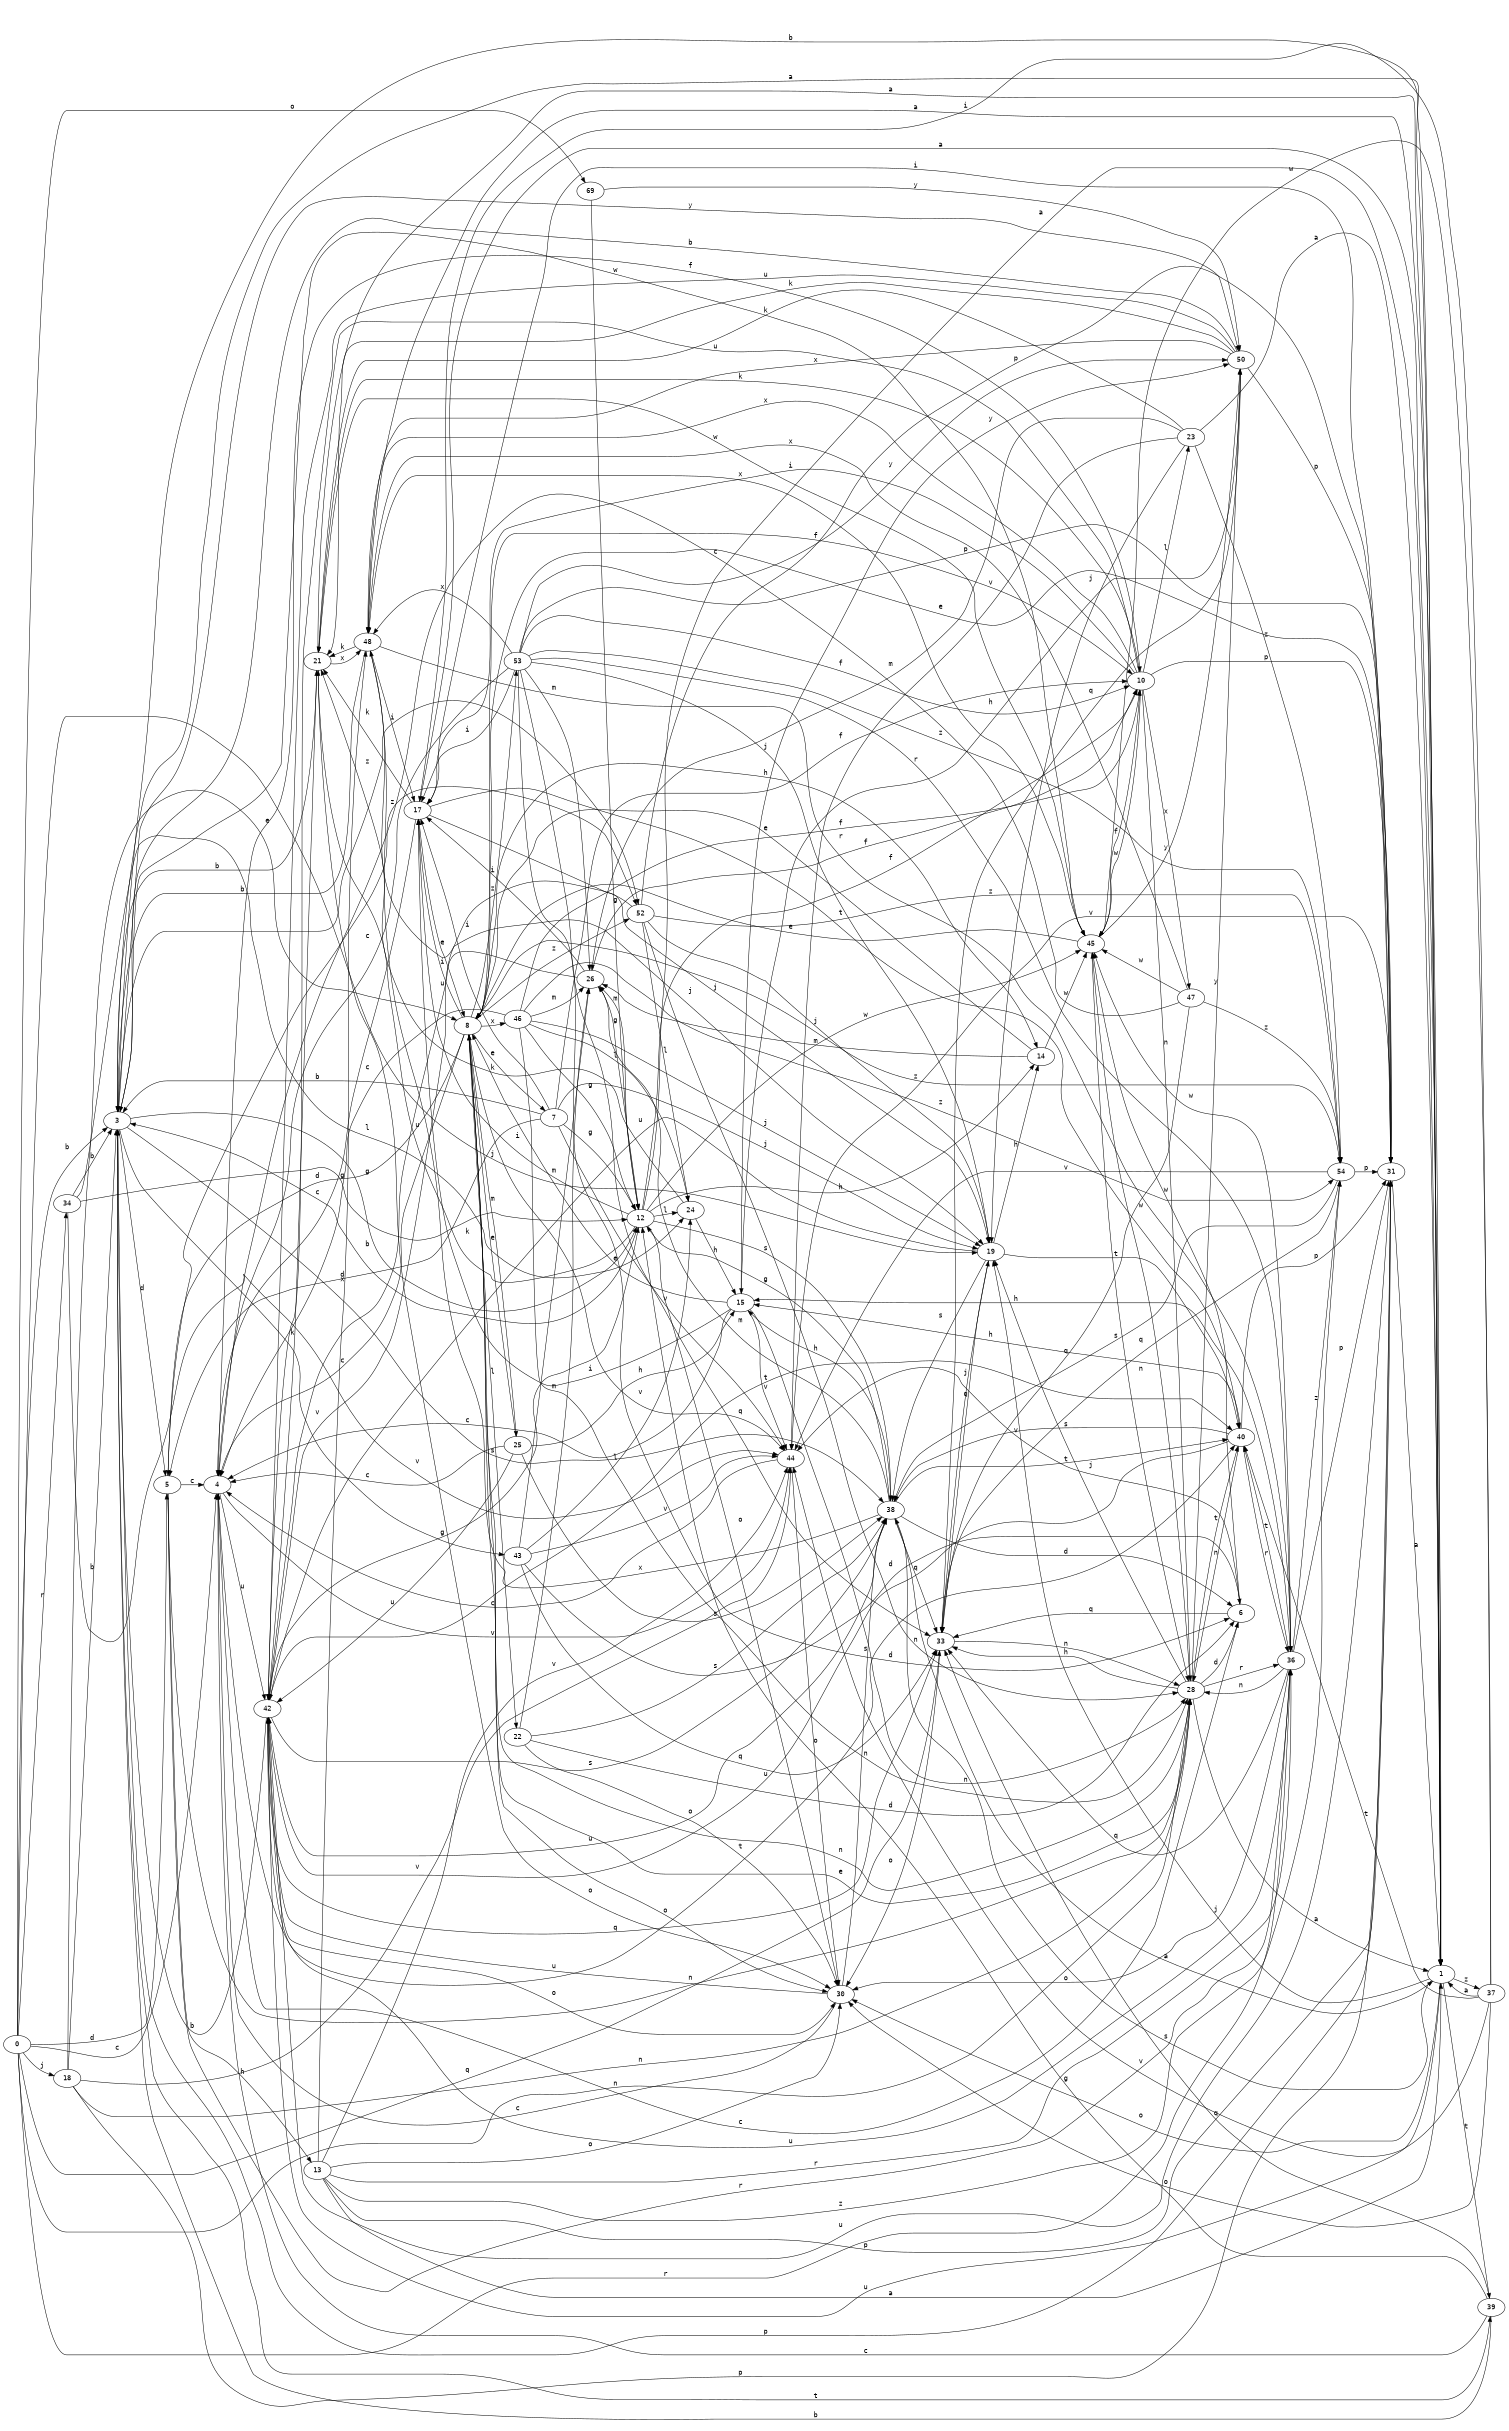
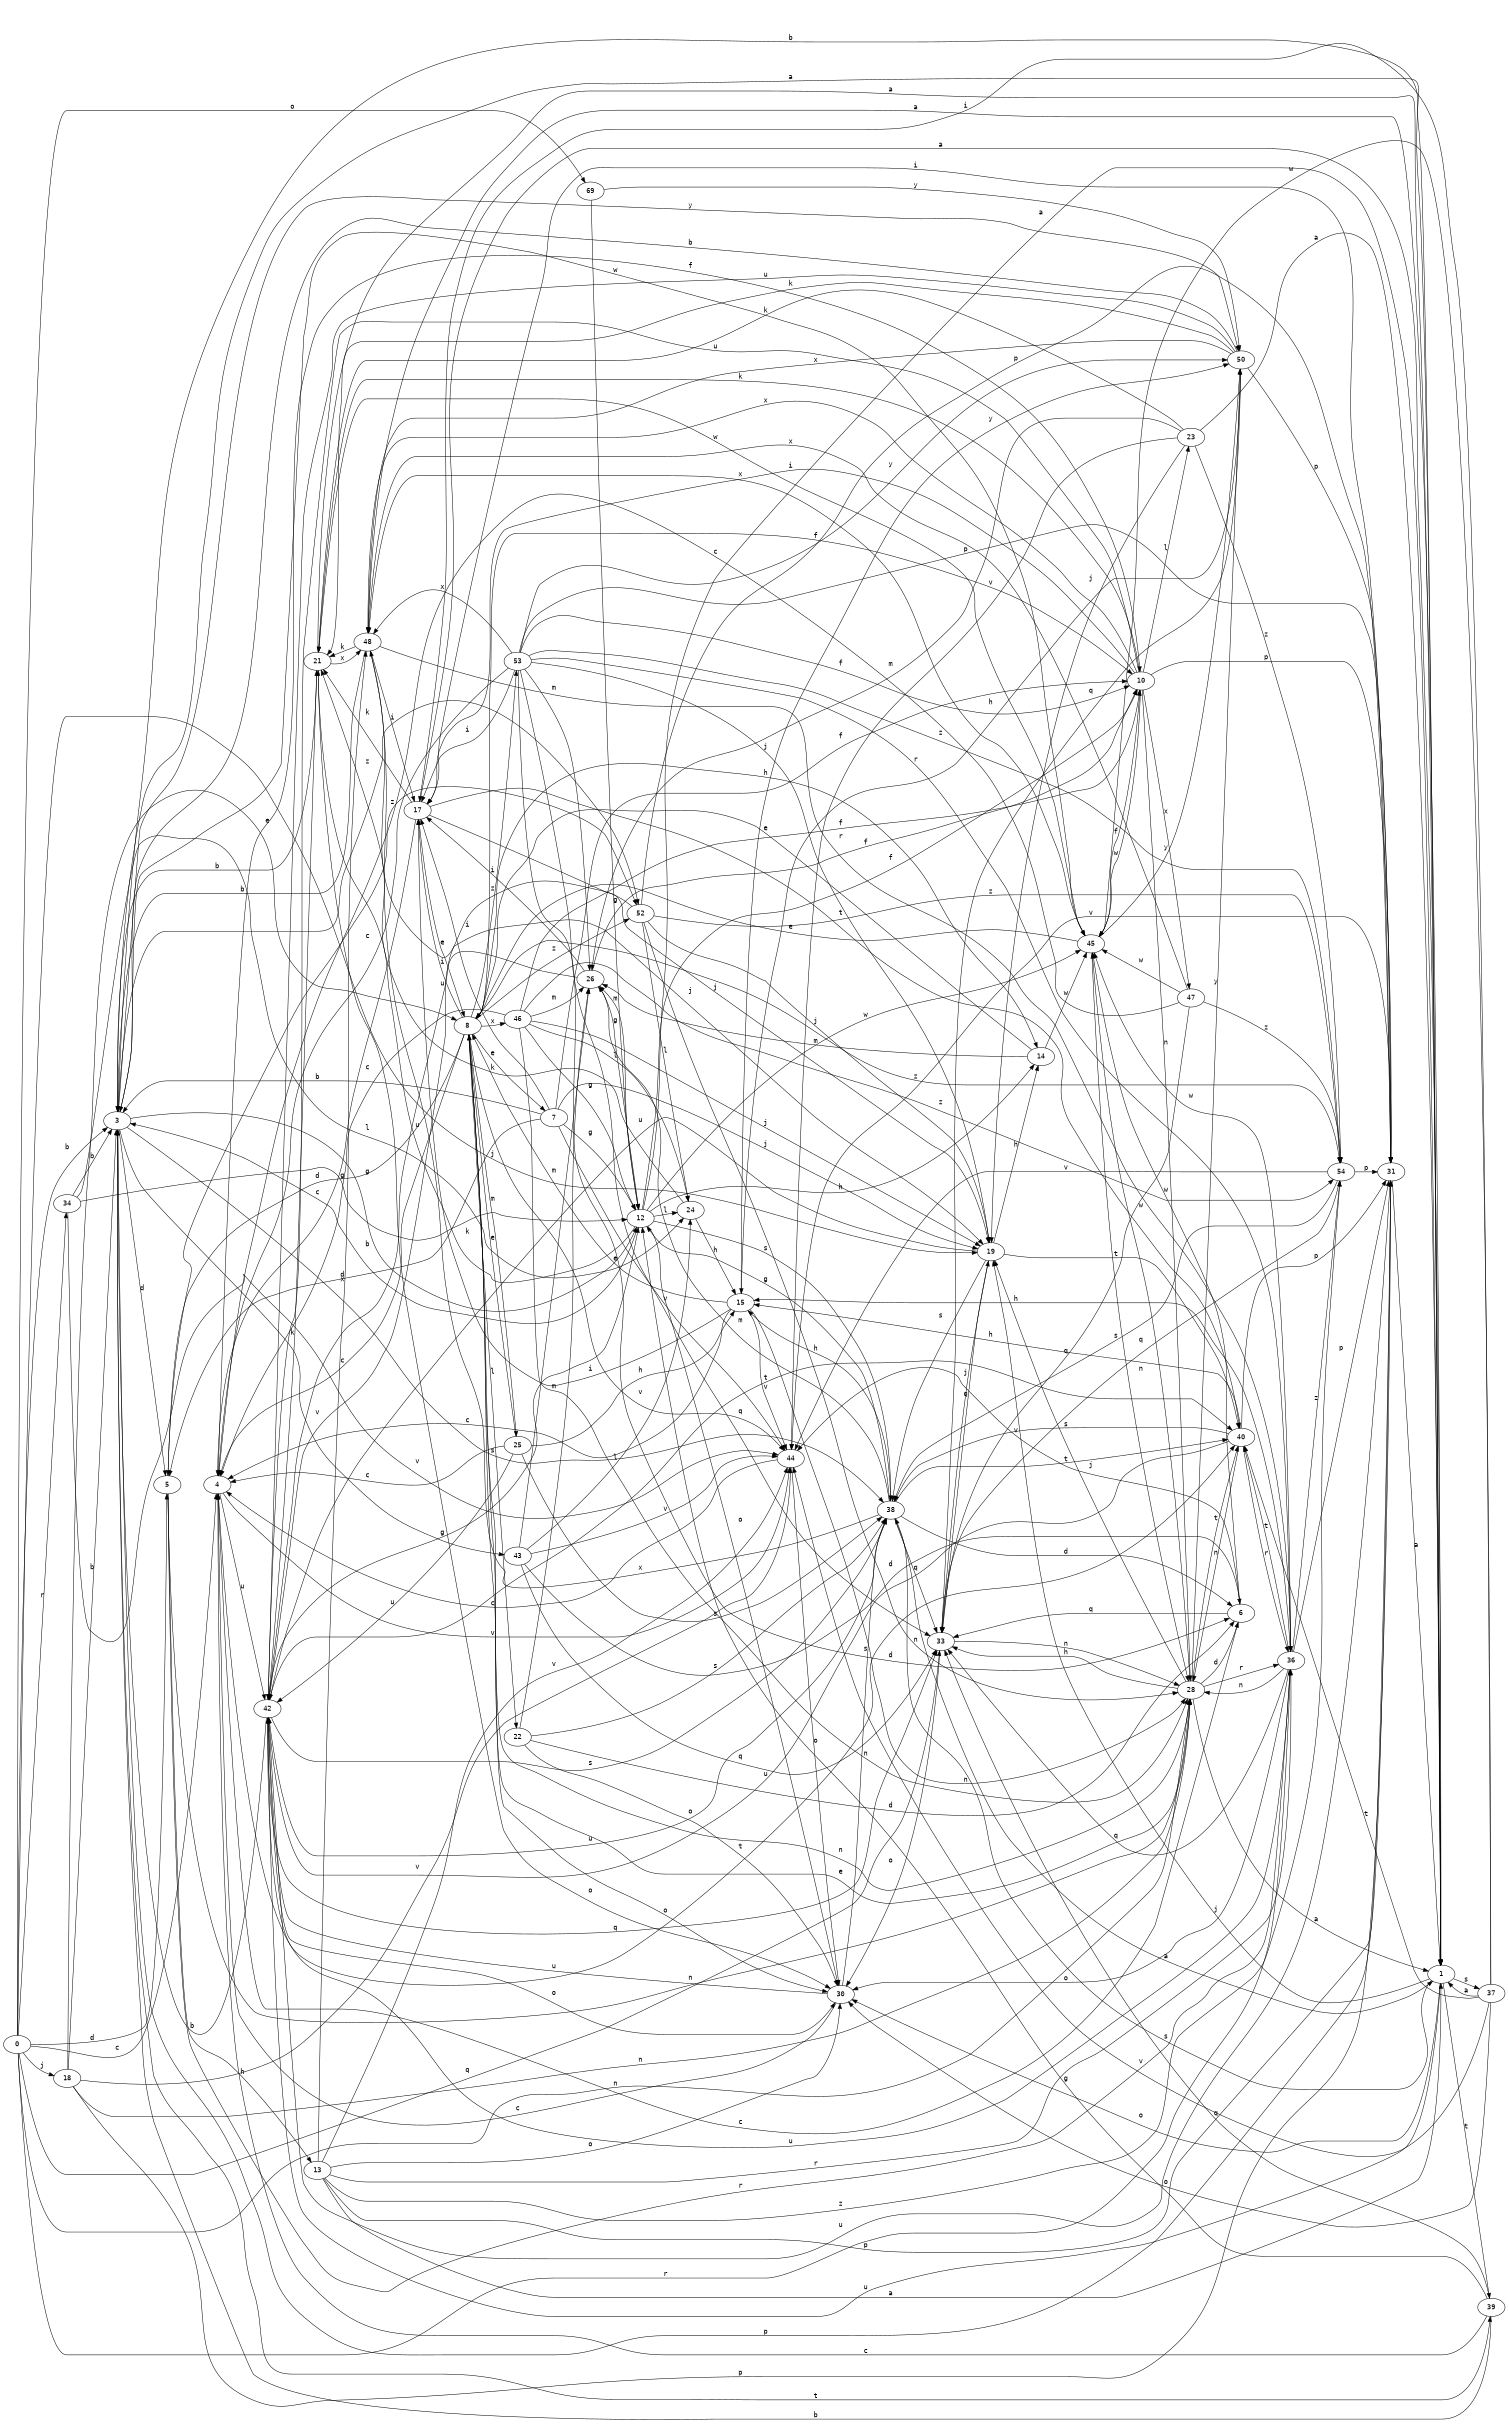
edge "31" -> "8": removed, label "e"
edge "12" -> "17": removed, label "i"
edge "5" -> "4": removed, label "c"
edge "1" -> "37": label "z" -> "s"
